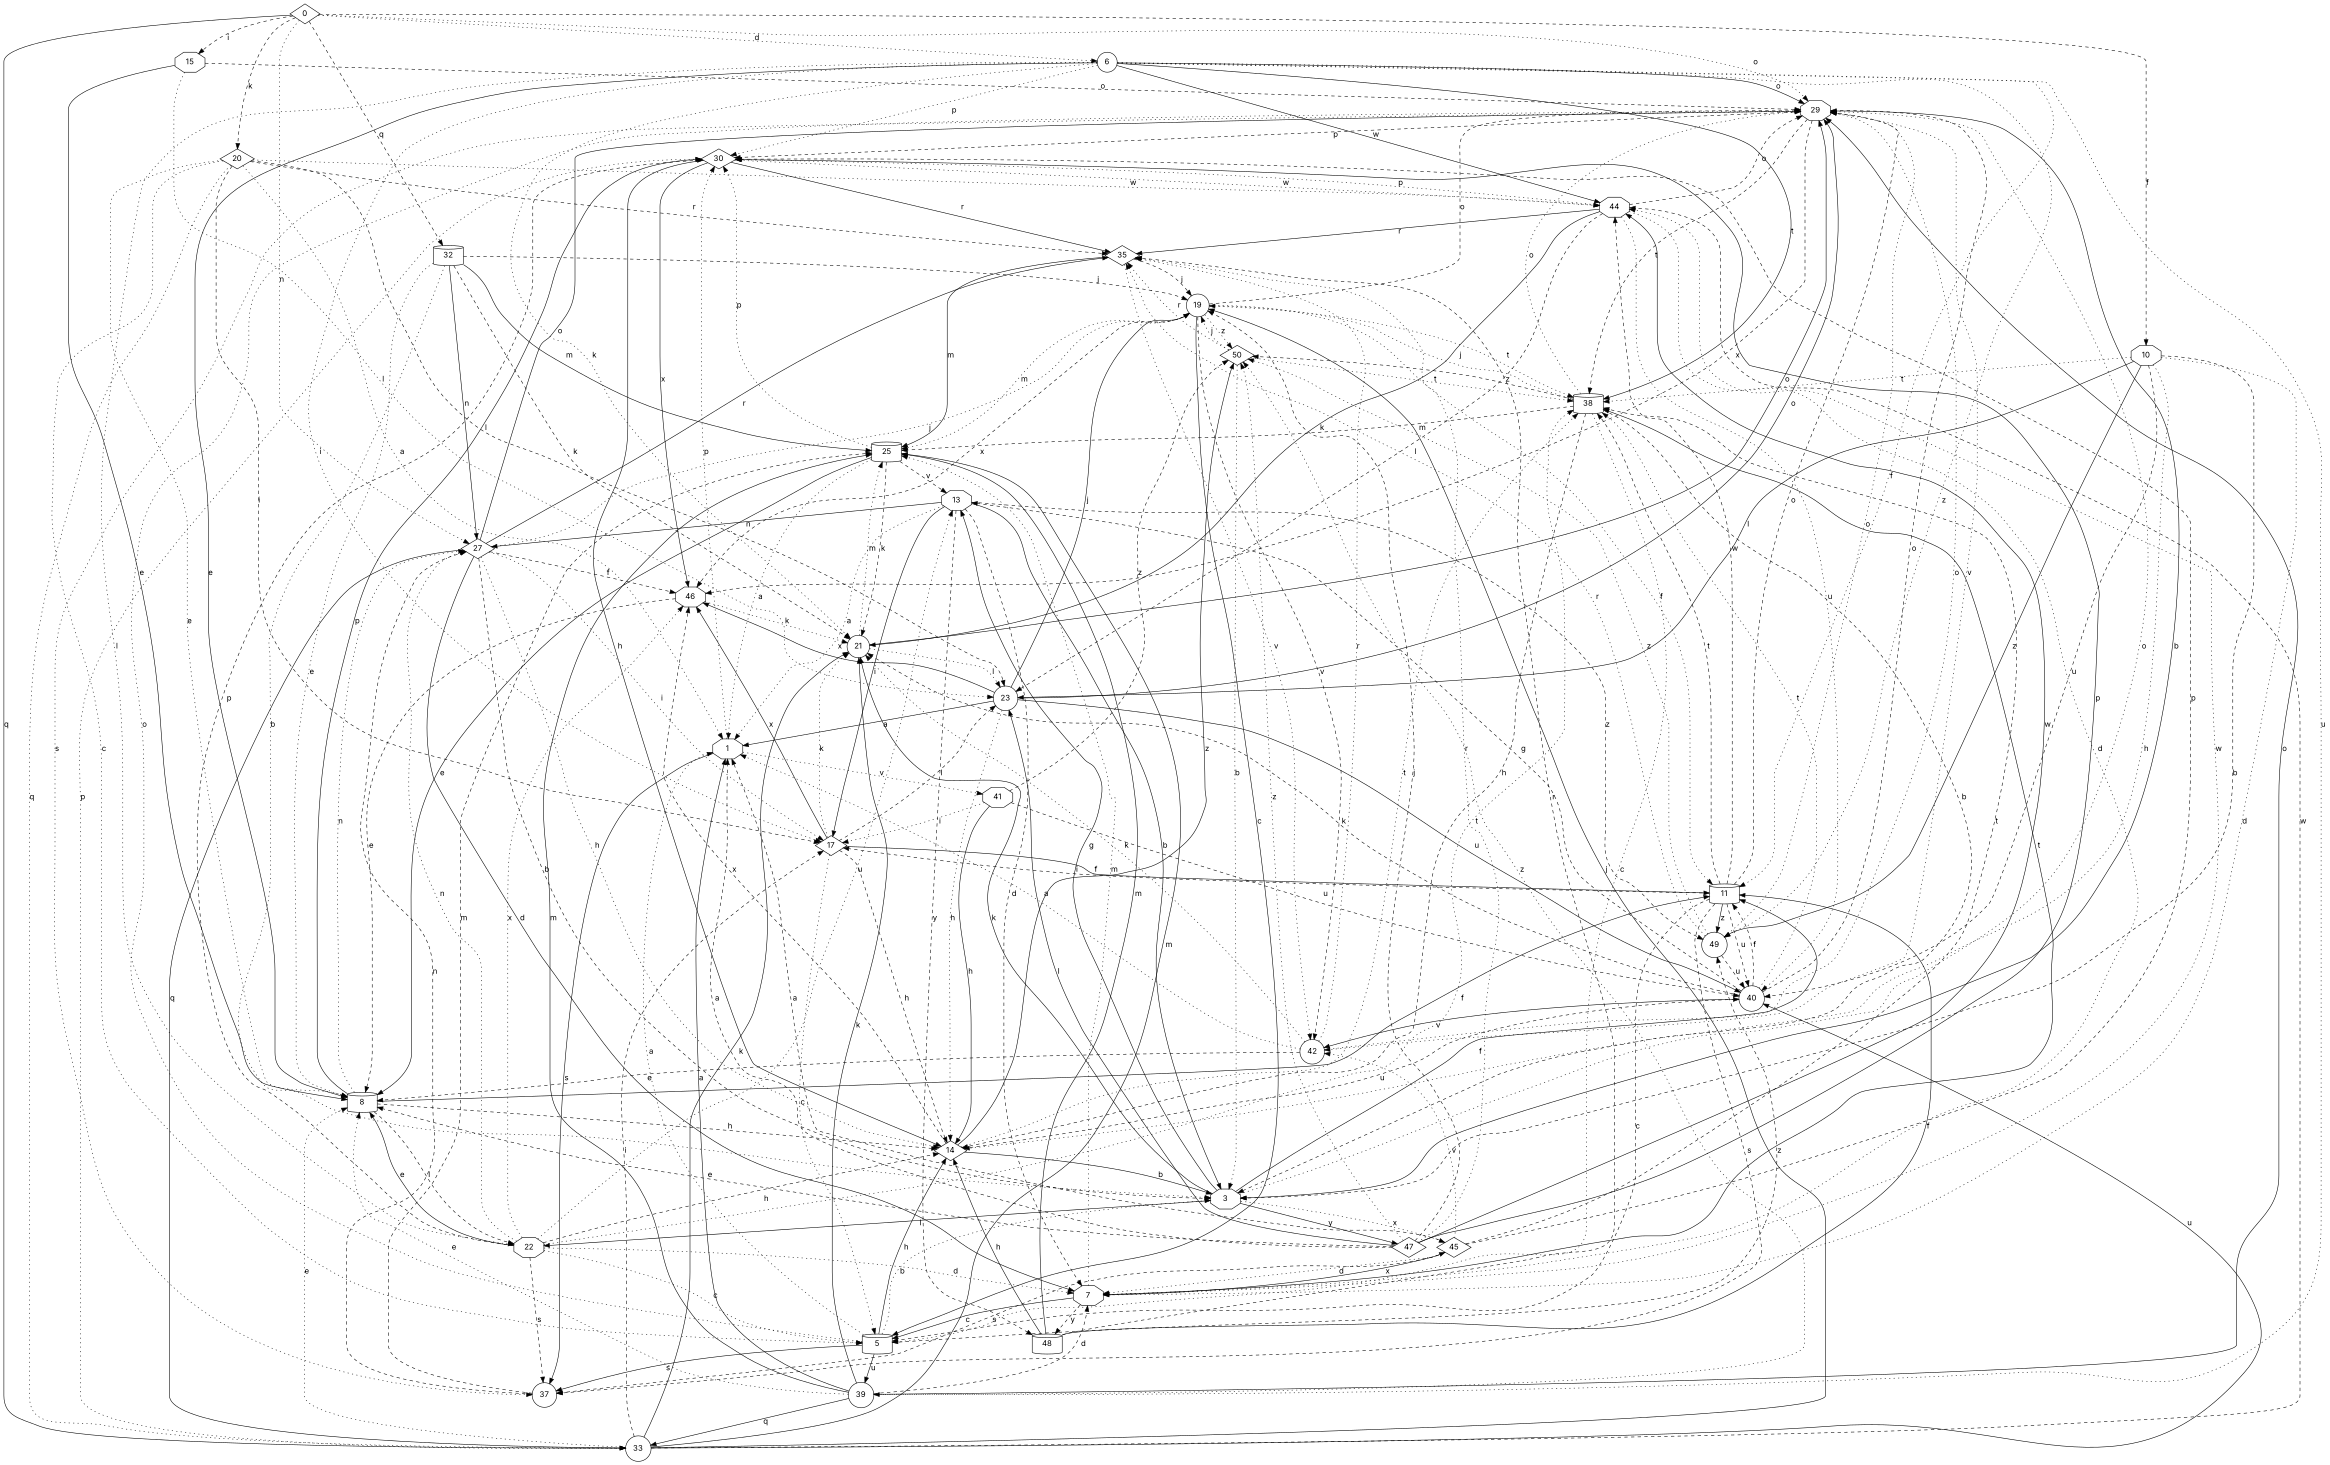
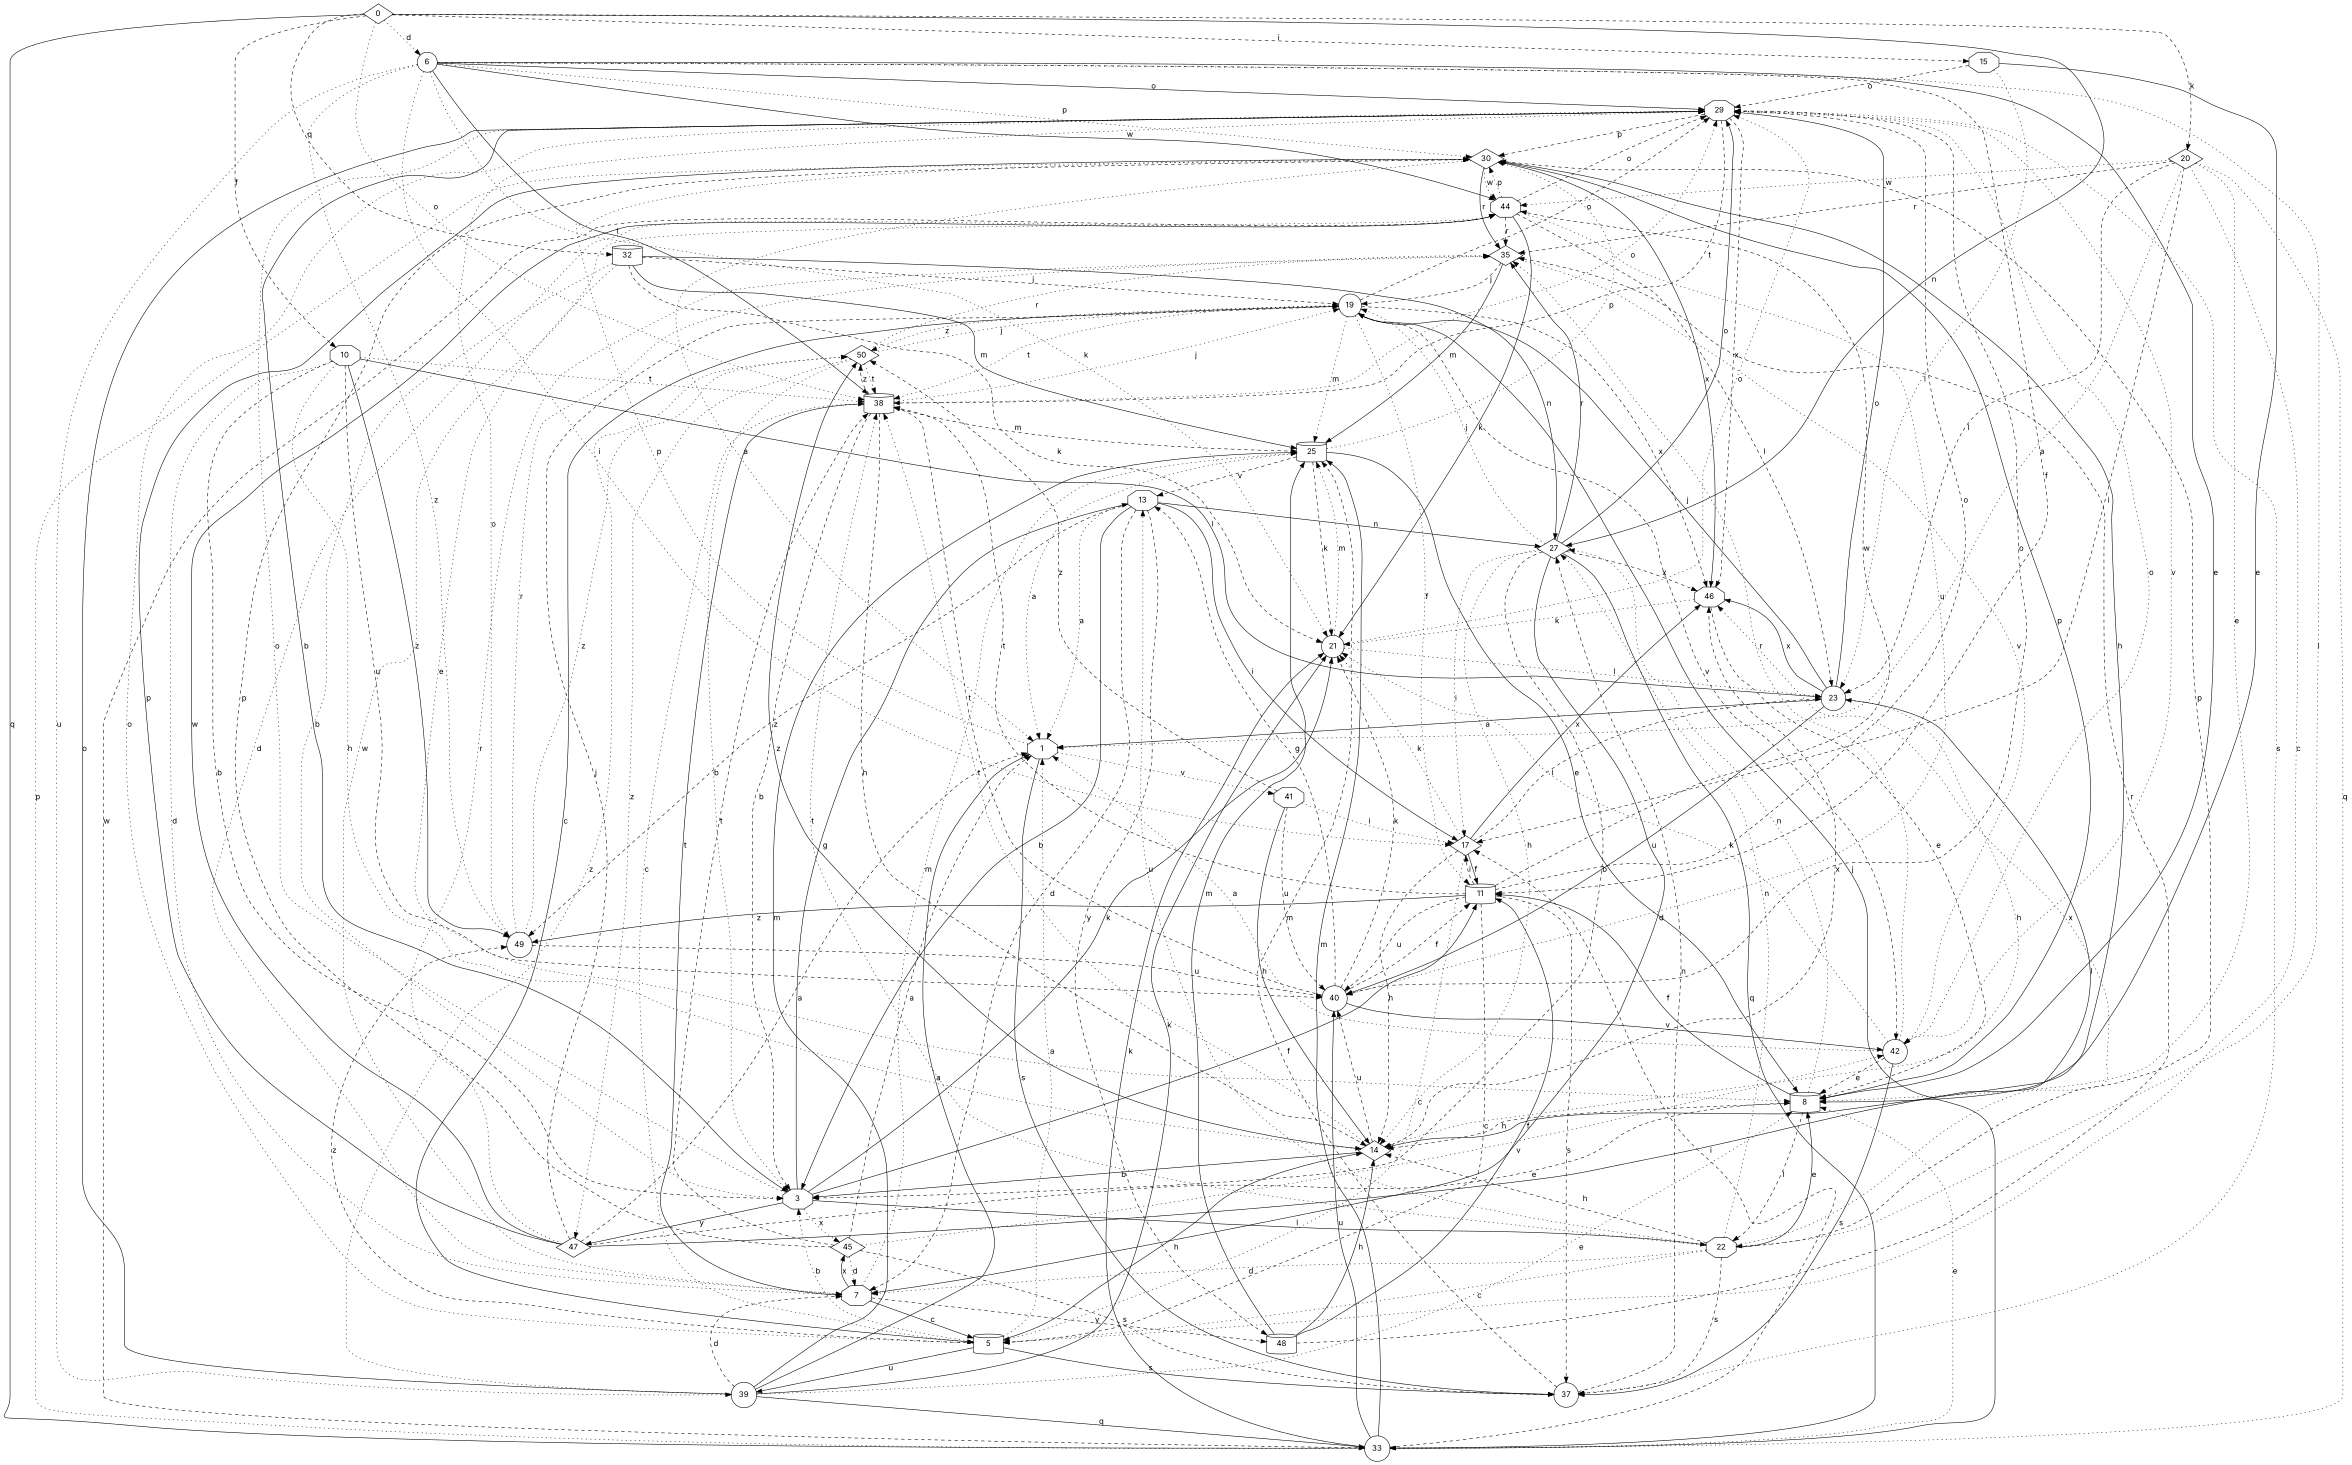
edge "0" -> "29": now "0" -> "38"
edge "6" -> "11": style dotted -> dashed
edge "44" -> "35": style solid -> dashed
edge "30" -> "1": added, label "a"
edge "0" -> "27": style dotted -> solid
edge "21" -> "29": style solid -> dotted
edge "27" -> "46": label "f" -> "x"
edge "40" -> "38": style dotted -> dashed
edge "47" -> "50": reversed
edge "42" -> "37": added, label "s"
